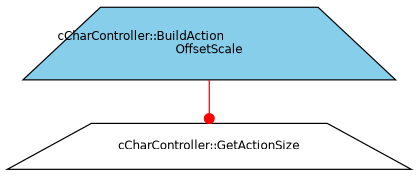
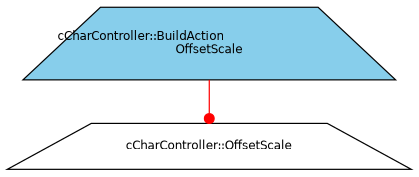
node "cCharController::GetActionSize": label "cCharController::GetActionSize" -> "cCharController::OffsetScale"
